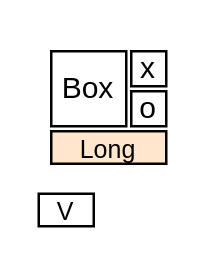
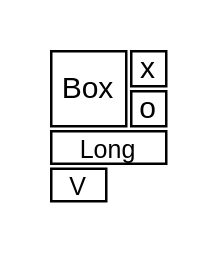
node "Long": fillcolor #ffe6cc -> #ffffff
node "V": moved (66, 210) -> (79, 185)
